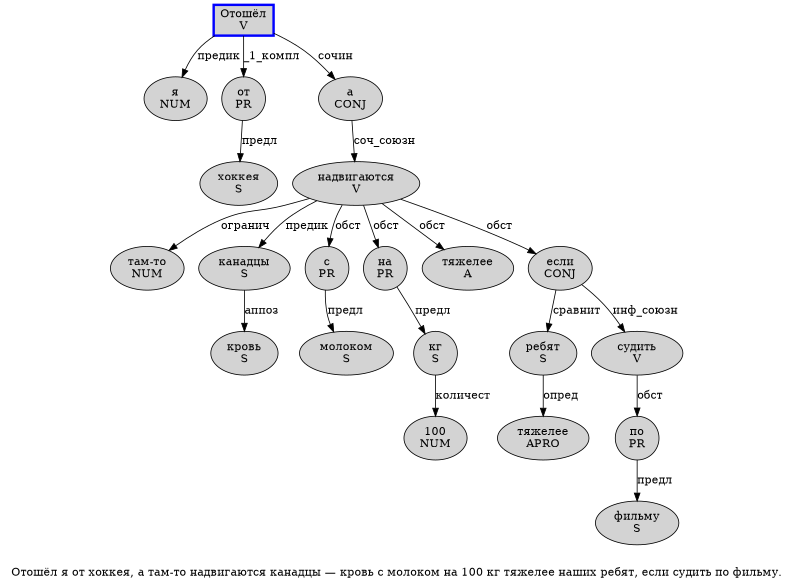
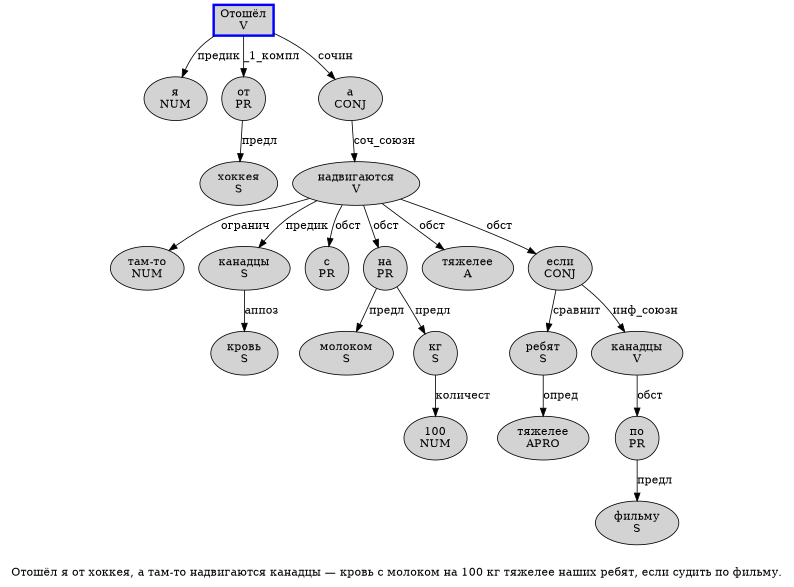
edge "с PR" -> "молоком S": now "на PR" -> "молоком S"
node "судить V": label "судить V" -> "канадцы V"
